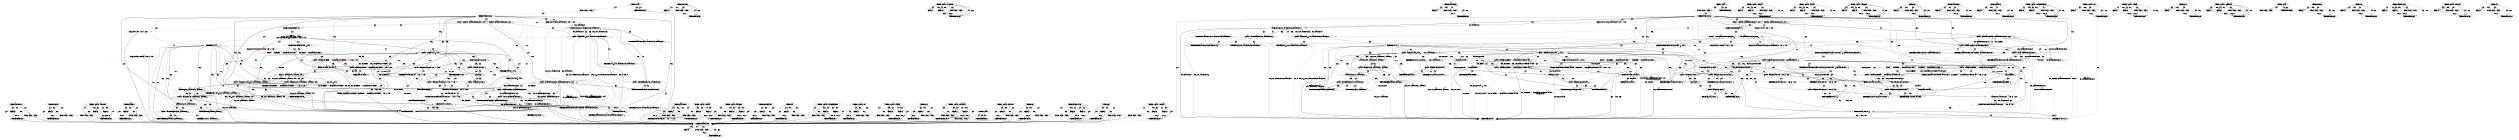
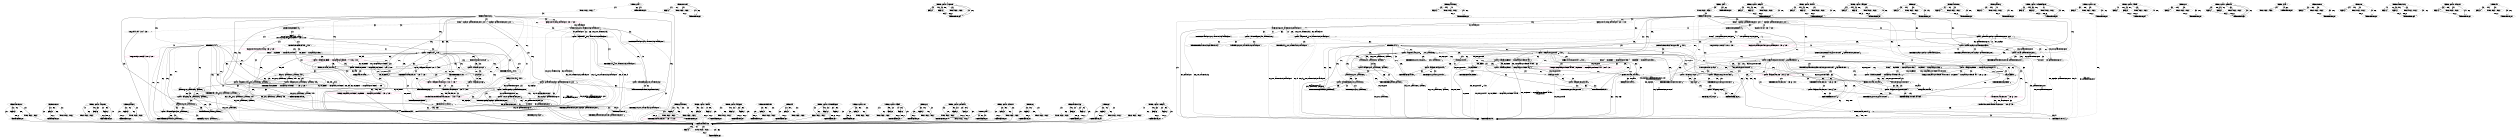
edge "<(<operator>.fieldAccess,base::Time)<SUB>14</SUB>>" -> "<(IDENTIFIER,base,base::Time::Now())<SUB>14</SUB>>": reversed
edge "<(<operator>.fieldAccess,base::Time::Now)<SUB>23</SUB>>" -> "<(<operator>.fieldAccess,base::Time)<SUB>23</SUB>>": reversed
